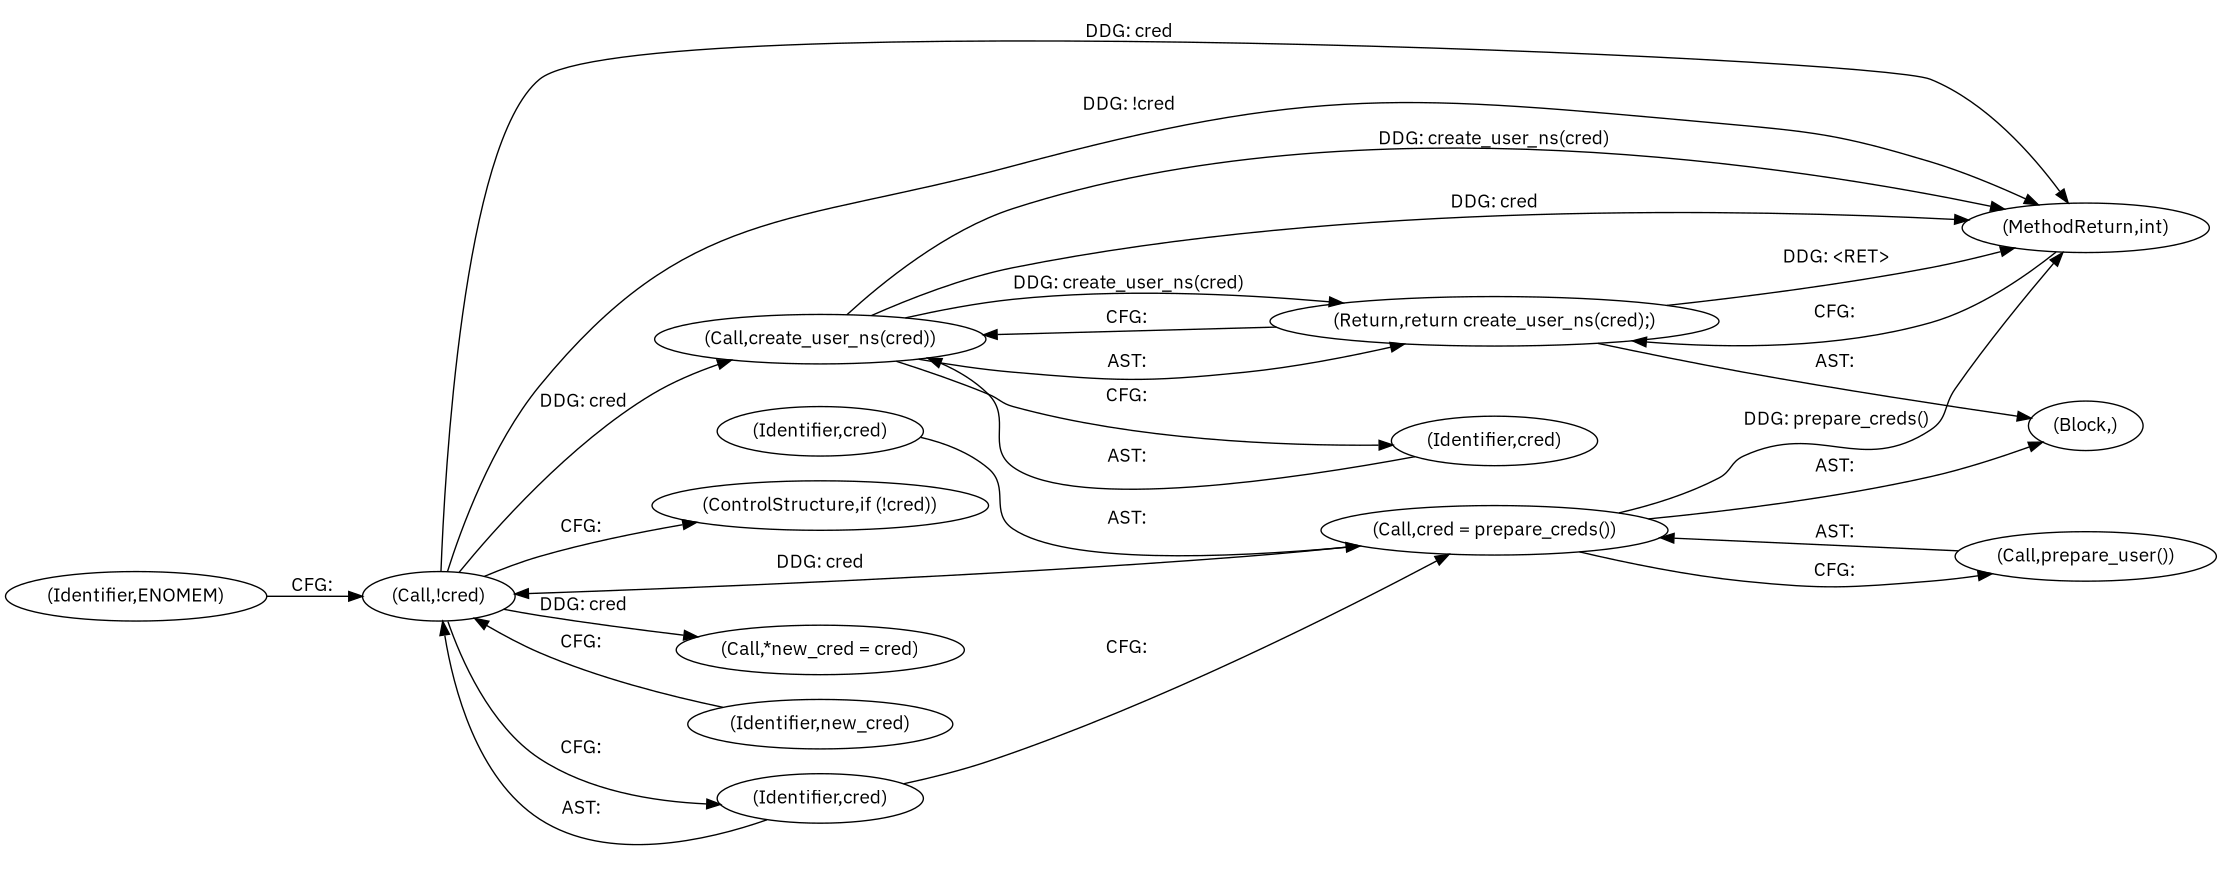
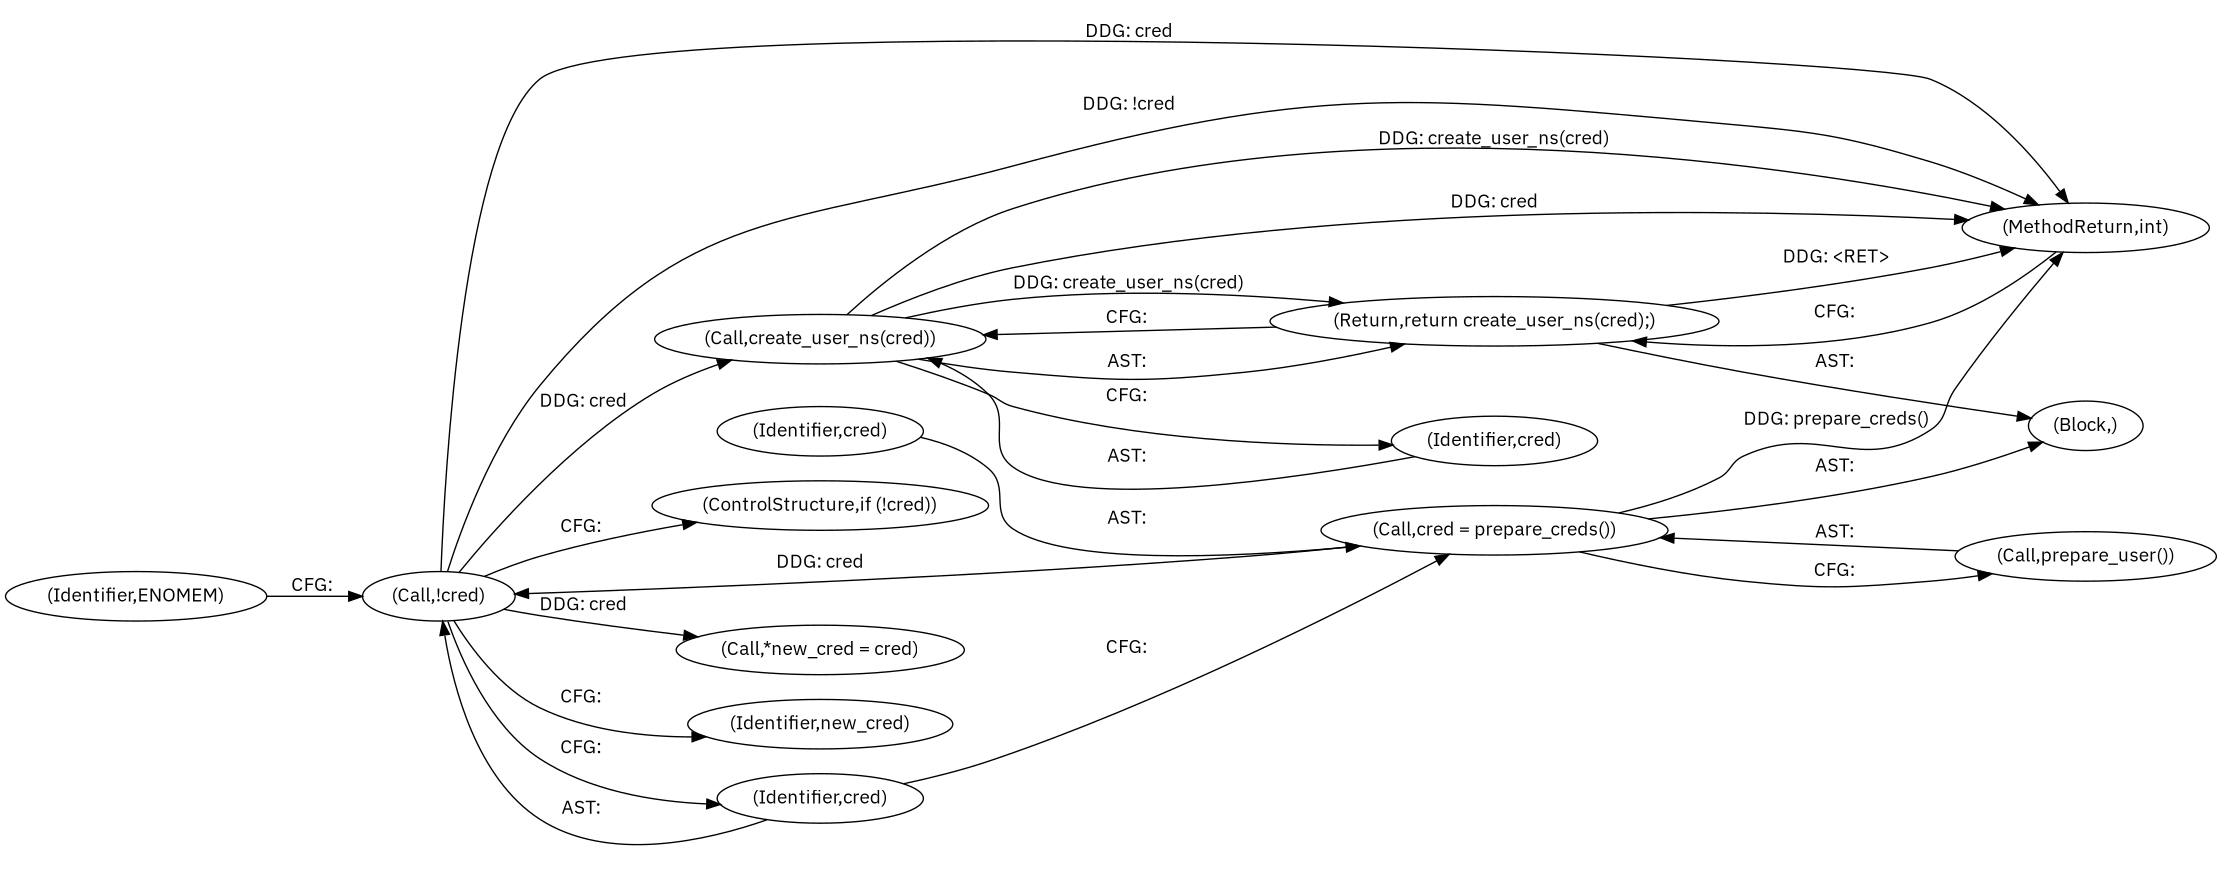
edge "(Identifier,new_cred)" -> "(Call,!cred)": reversed
